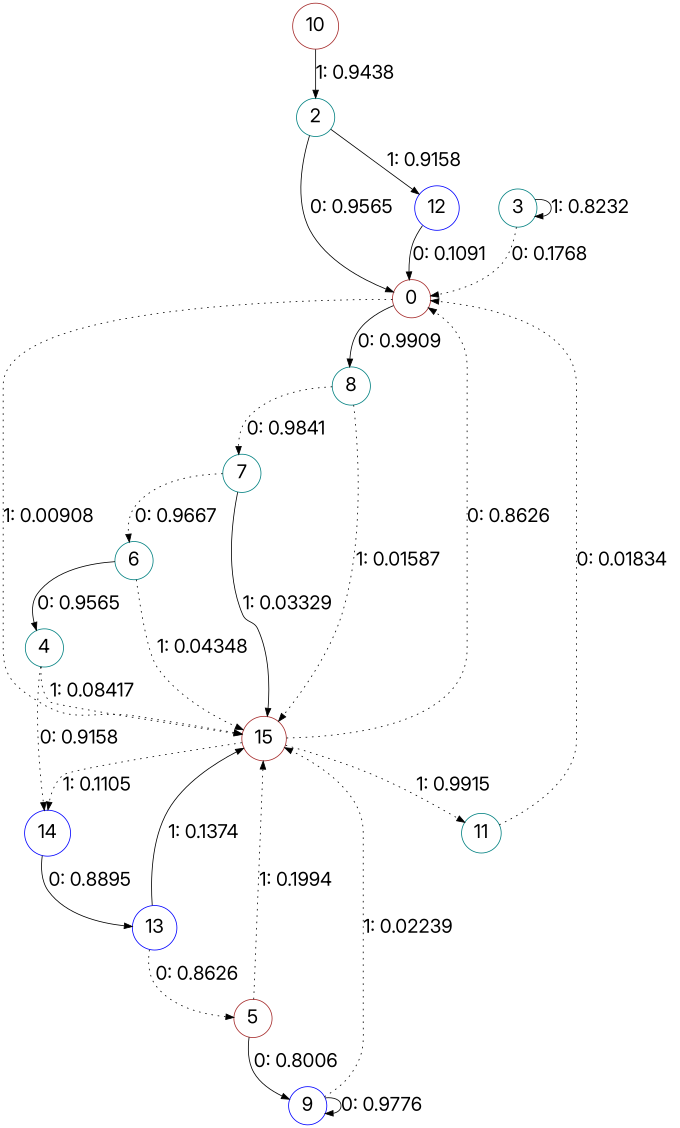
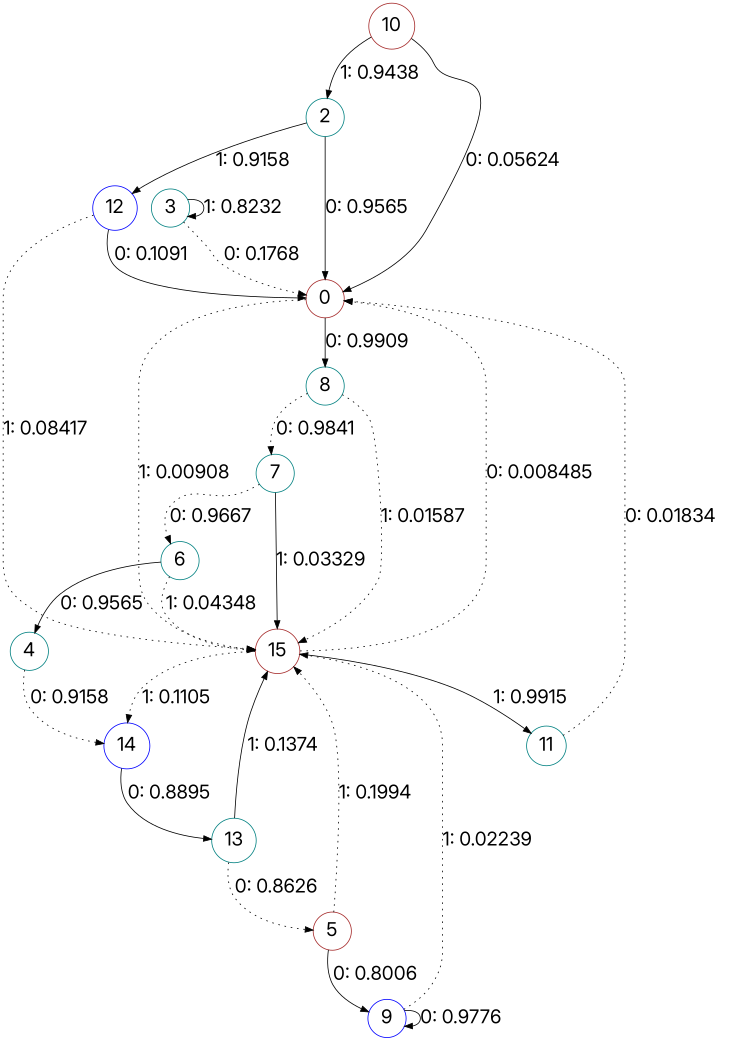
edge "10" -> "0": added, label "0: 0.05624"
edge "15" -> "0": label "0: 0.8626   " -> "0: 0.008485  "
edge "4" -> "15": now "12" -> "15"
edge "15" -> "11": style dotted -> solid
node "13": color blue -> teal
